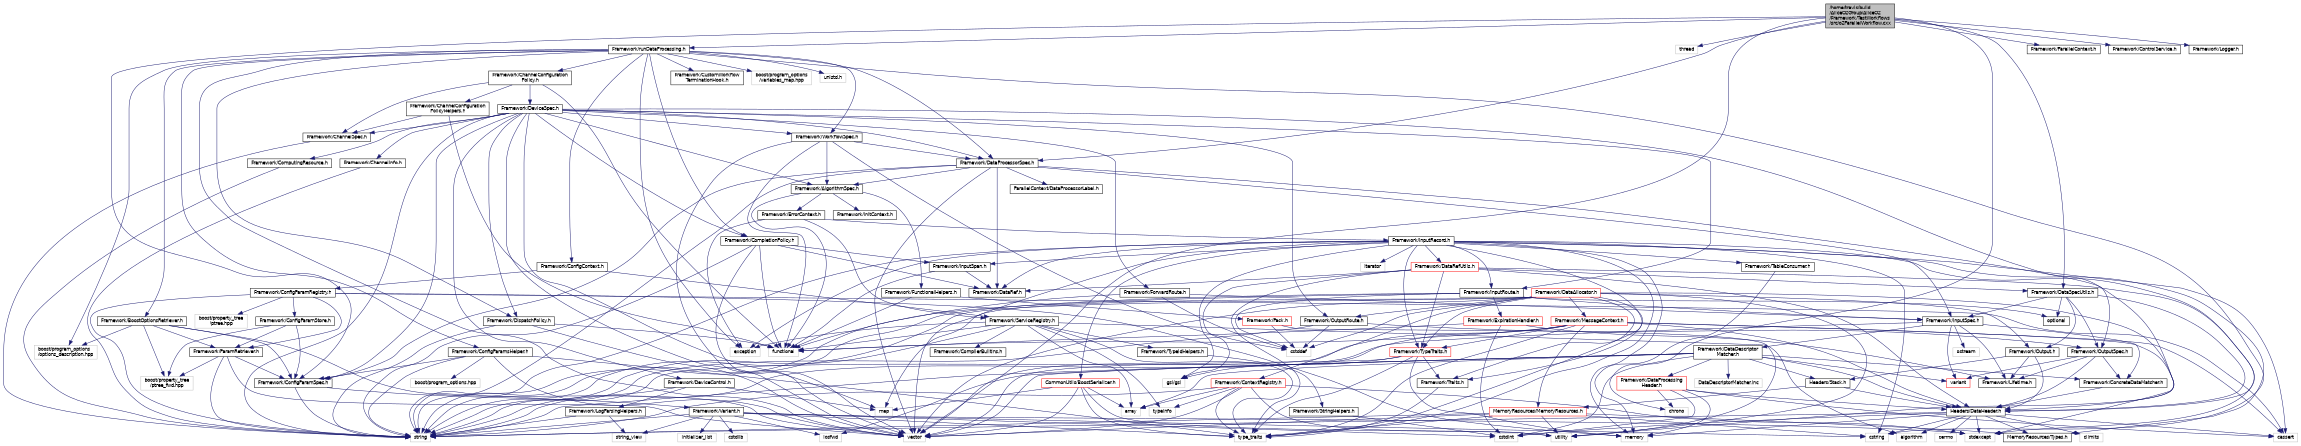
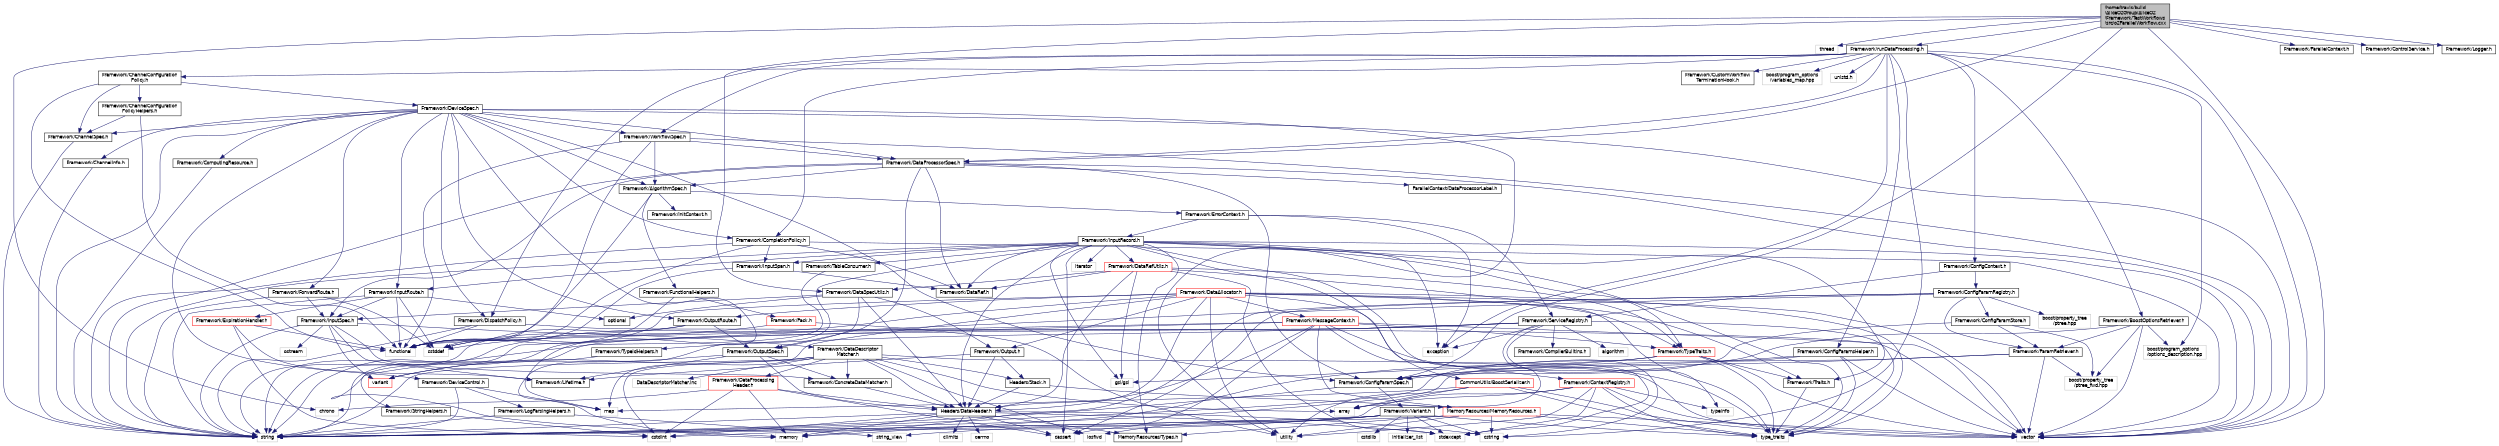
node "boost/program_options.hpp": removed
edge "Headers/DataHeader.h" -> "algorithm": removed
